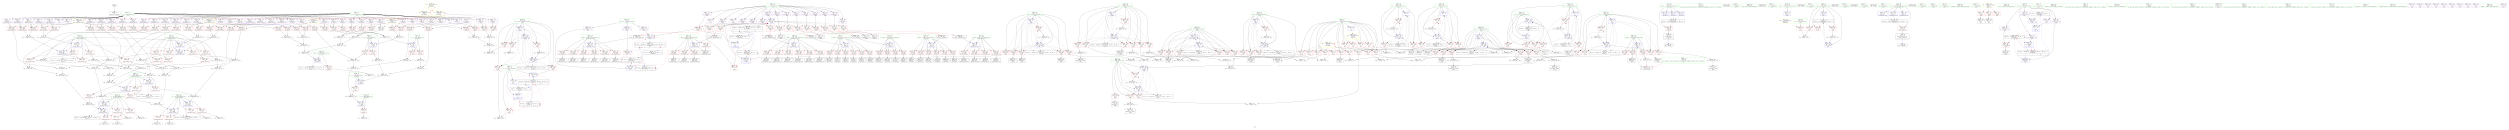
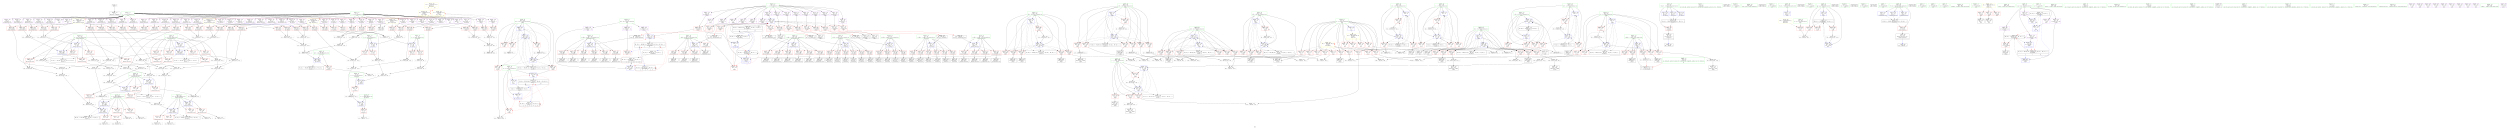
node "NodeID: 681": added
